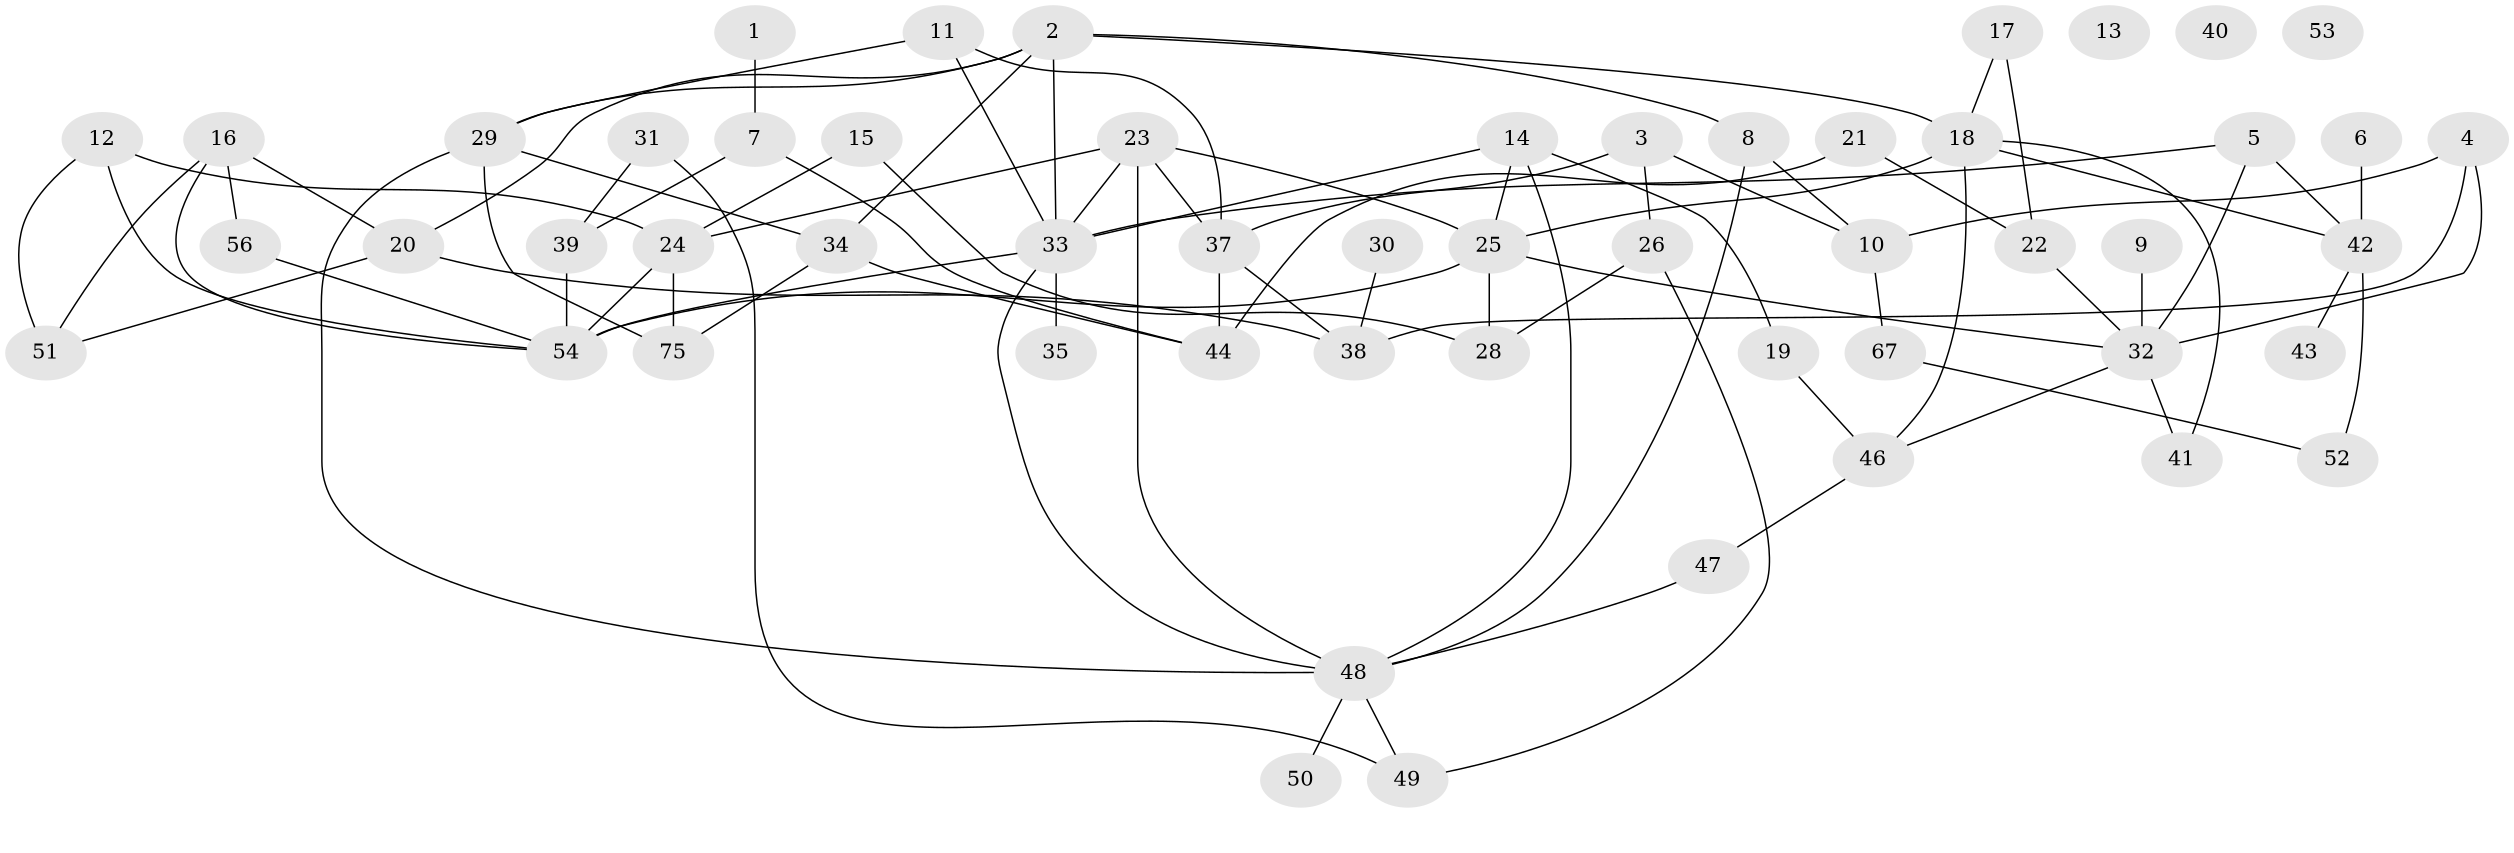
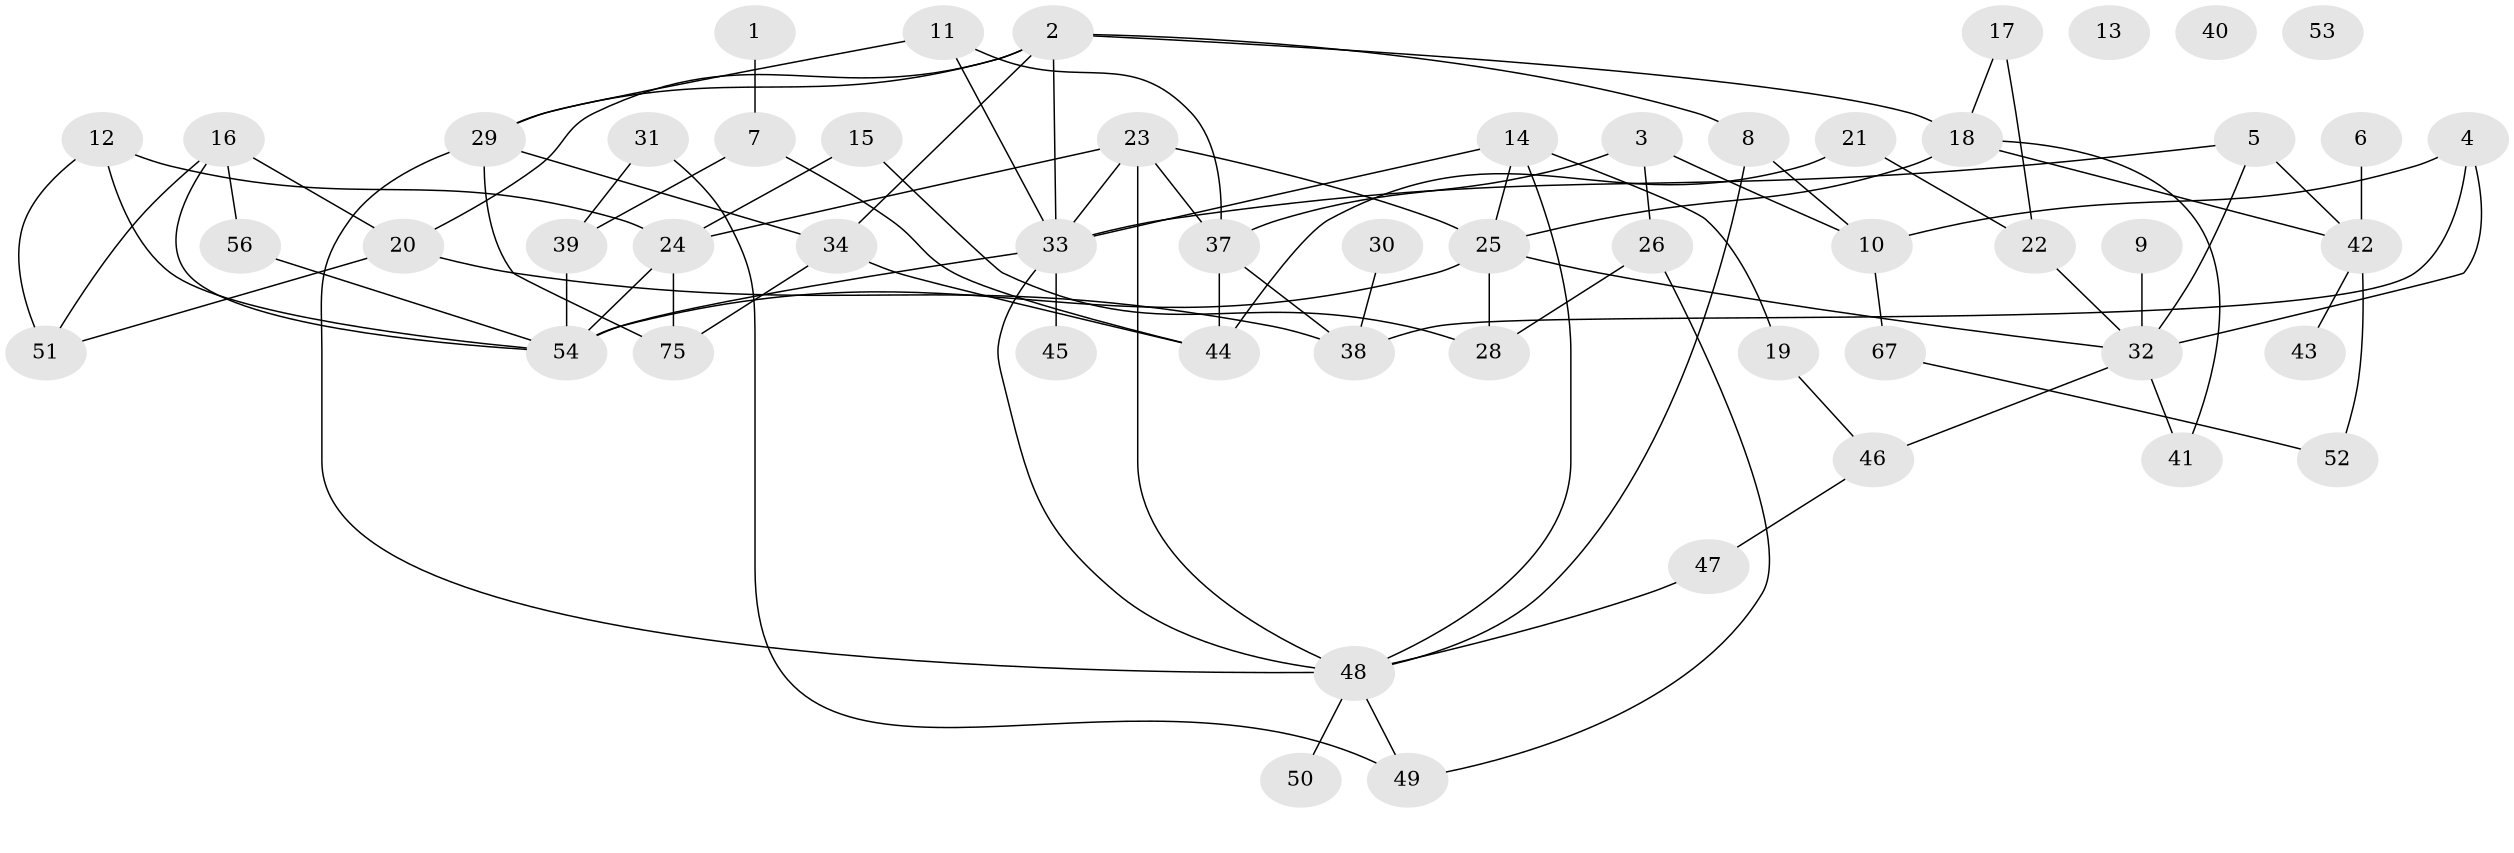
edge "18" -- "46": removed
node "35": label "35" -> "45"
